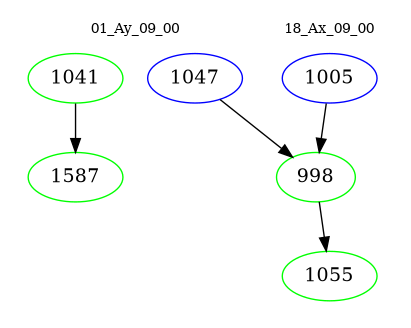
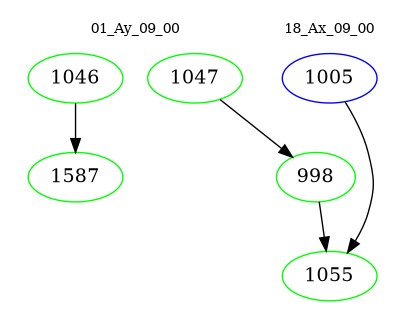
node "1041": label "1041" -> "1046"
node "1047": color blue -> green
edge "1005" -> "998": now "1005" -> "1055"
